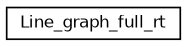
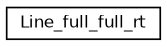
node "Line_graph_full_rt": label "Line_graph_full_rt" -> "Line_full_full_rt"
